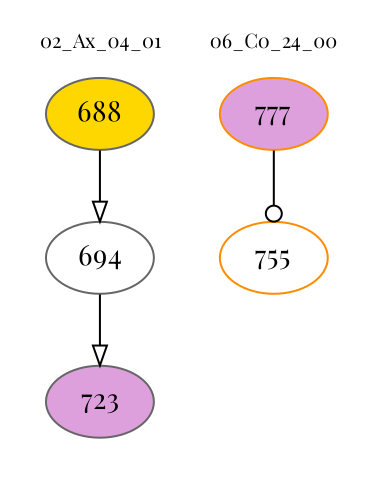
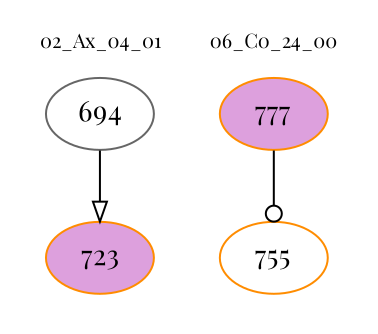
node "688": removed
node "723": color gray40 -> darkorange
